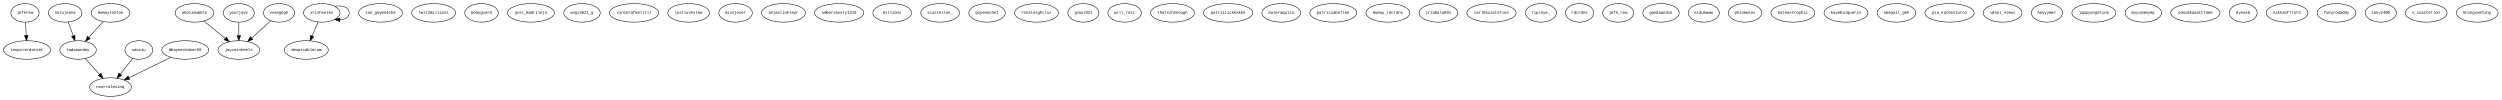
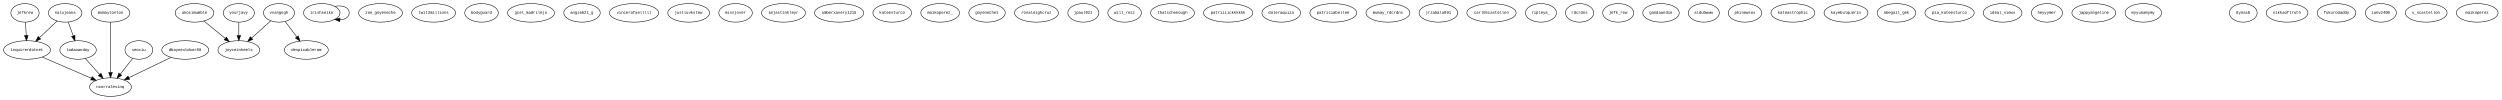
node "millions": label "millions" -> "kateesturco"
node "scastellon_": label "scastellon_" -> "maikoperez_"
node "yowimkaaattteee": removed
node "khingxxkhing": label "khingxxkhing" -> "maikoperez"
edge "malujeana" -> "inquirerdotnet": added
edge "mumaytonton" -> "tadaoandoy": now "mumaytonton" -> "ncorralesinq"
edge "irishseiko" -> "despicableram": now "vvangogh" -> "despicableram"
edge "inquirerdotnet" -> "ncorralesinq": added
